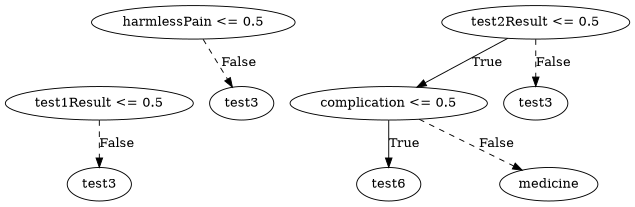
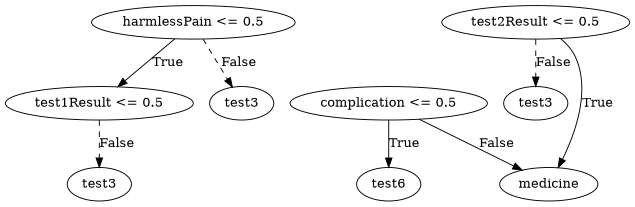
edge "harmlessPain <= 0.5" -> "test1Result <= 0.5": added, label "True"
edge "test2Result <= 0.5" -> "complication <= 0.5": now "test2Result <= 0.5" -> "medicine"
edge "complication <= 0.5" -> "medicine": style dashed -> solid
